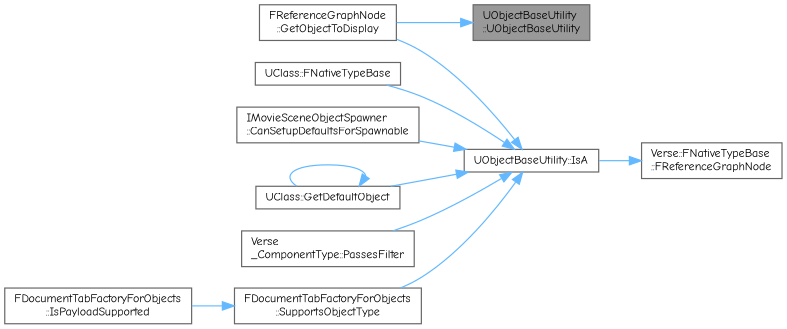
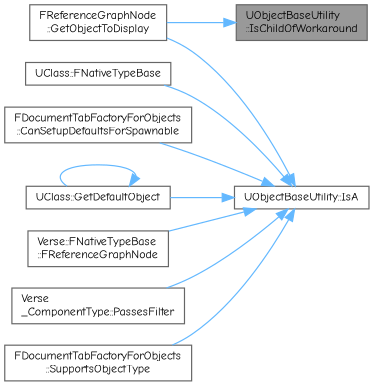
node "UObjectBaseUtility ::UObjectBaseUtility": label "UObjectBaseUtility ::UObjectBaseUtility" -> "UObjectBaseUtility ::IsChildOfWorkaround"
node "IMovieSceneObjectSpawner ::CanSetupDefaultsForSpawnable": label "IMovieSceneObjectSpawner ::CanSetupDefaultsForSpawnable" -> "FDocumentTabFactoryForObjects ::CanSetupDefaultsForSpawnable"
edge "UObjectBaseUtility::IsA" -> "Verse::FNativeTypeBase ::FReferenceGraphNode": reversed
node "FDocumentTabFactoryForObjects ::IsPayloadSupported": removed
